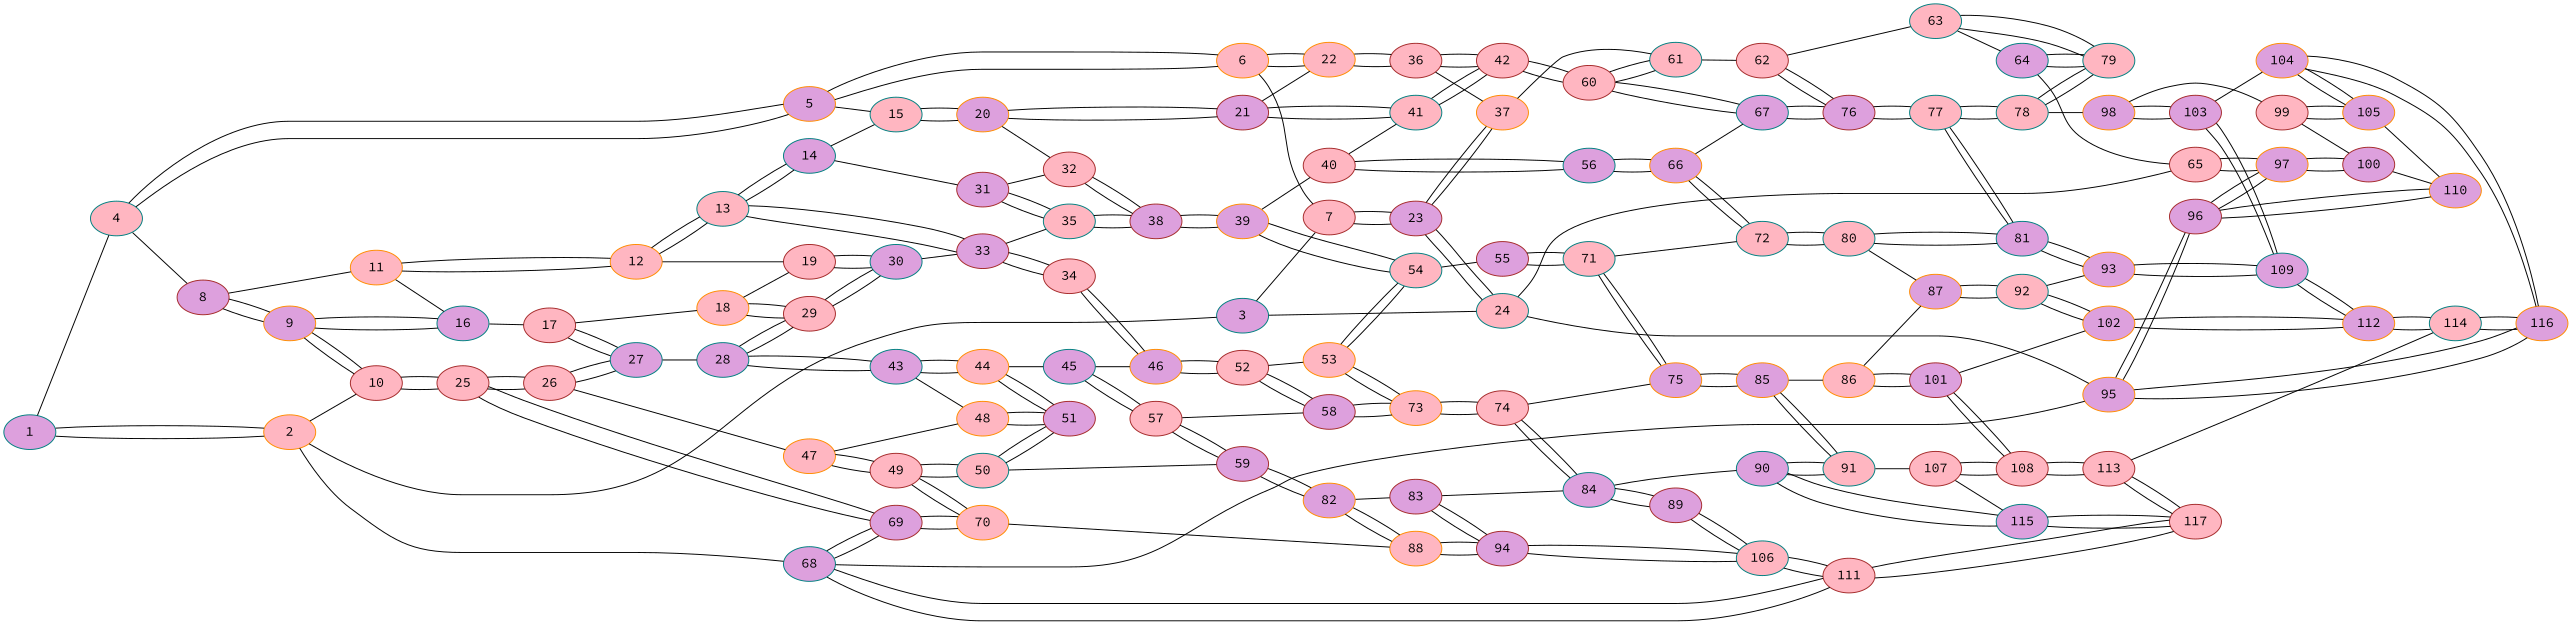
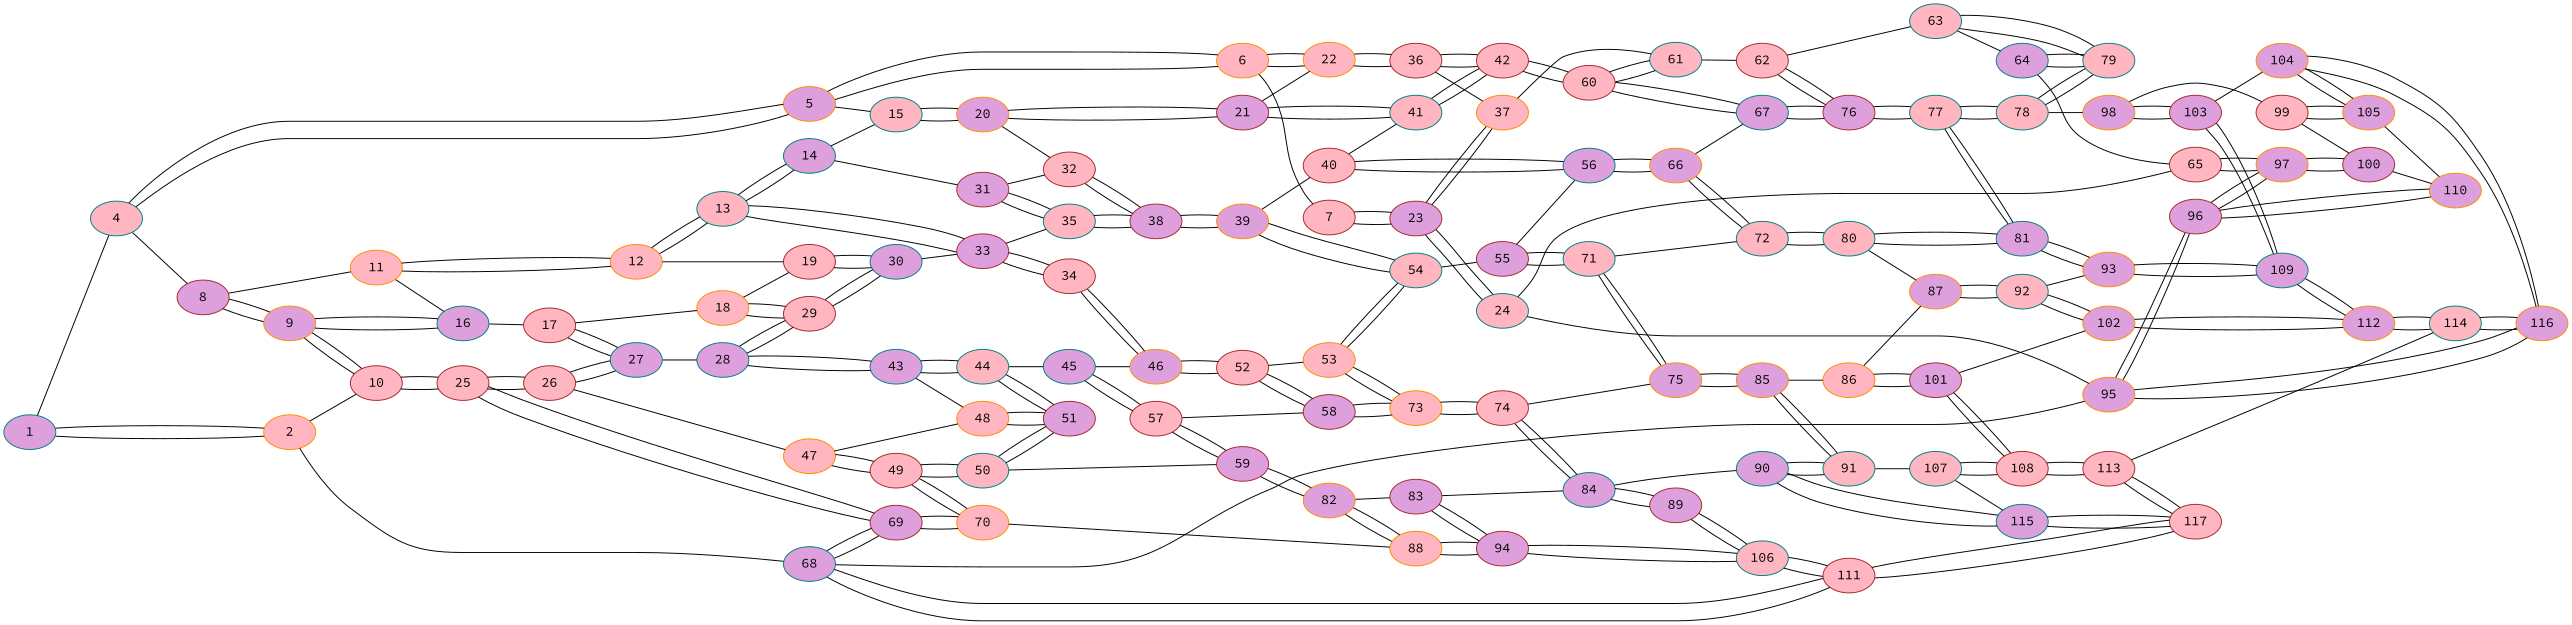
edge "56" -- "55": added
node "3": removed
node "44": color darkorange -> teal
node "107": color brown -> teal
